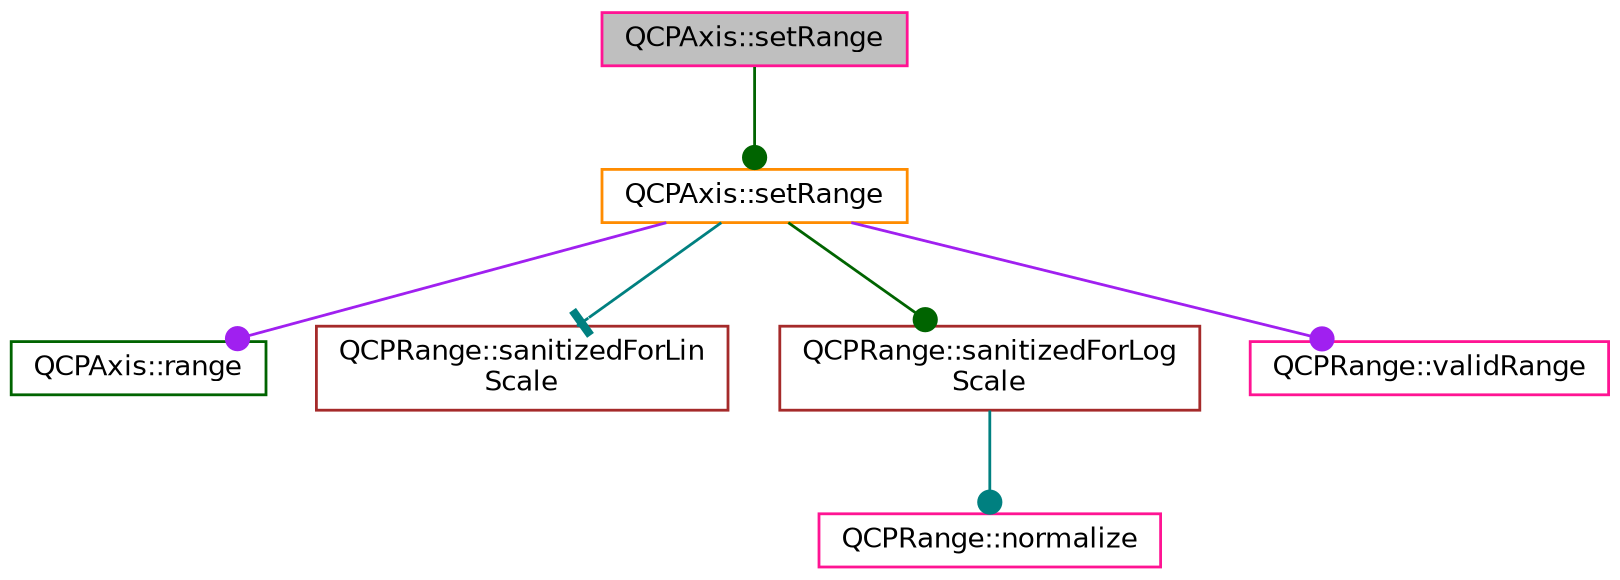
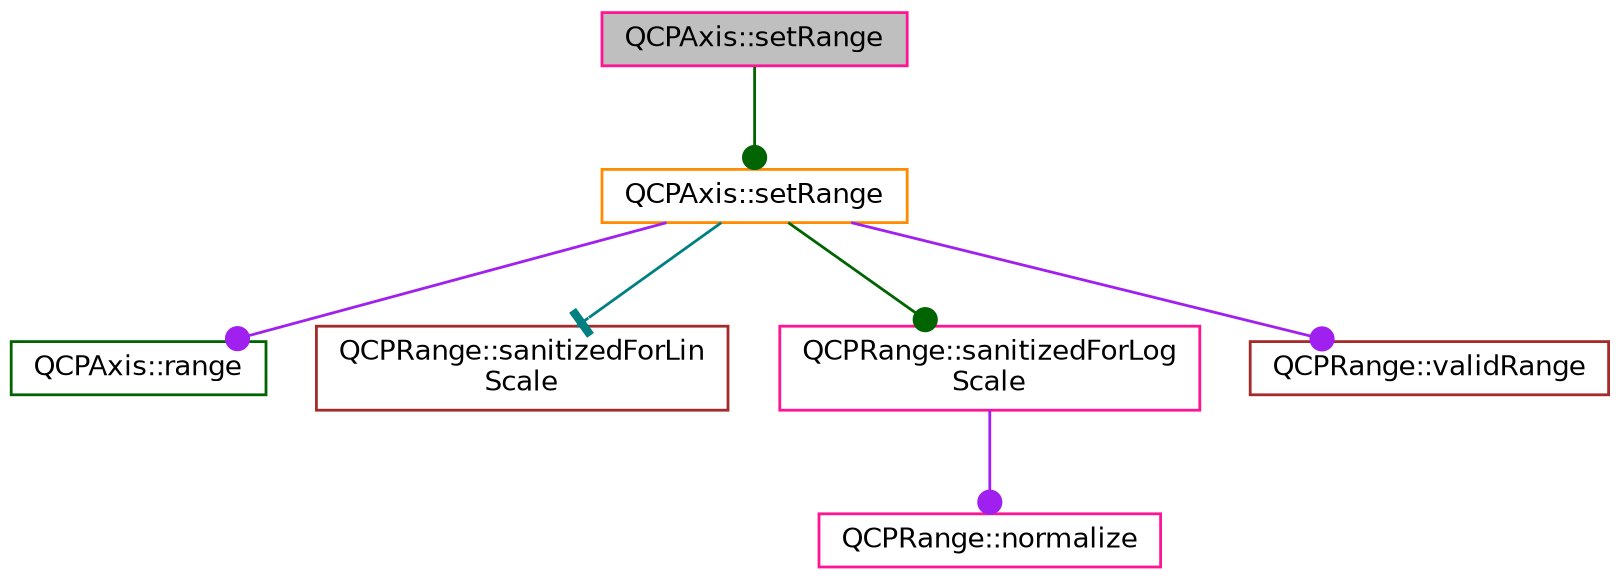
node "QCPRange::sanitizedForLog Scale": color brown -> deeppink
node "QCPRange::validRange": color deeppink -> brown
edge "QCPRange::sanitizedForLog Scale" -> "QCPRange::normalize": color teal -> purple
